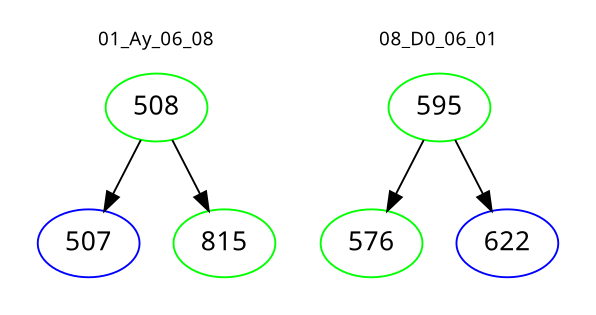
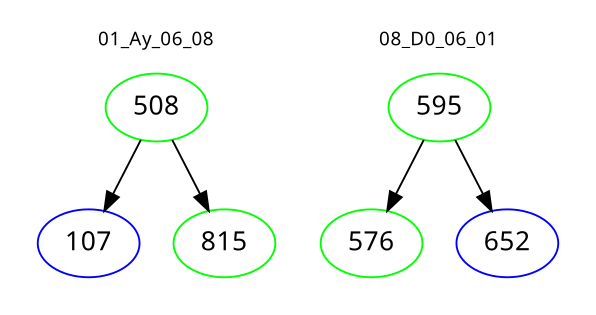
node "507": label "507" -> "107"
node "622": label "622" -> "652"
